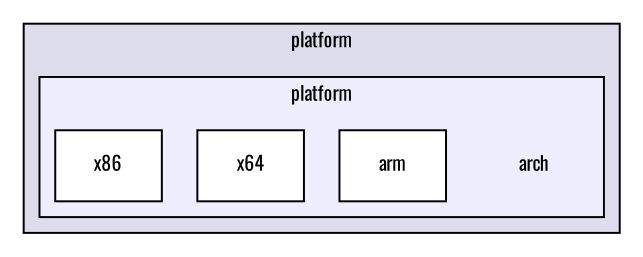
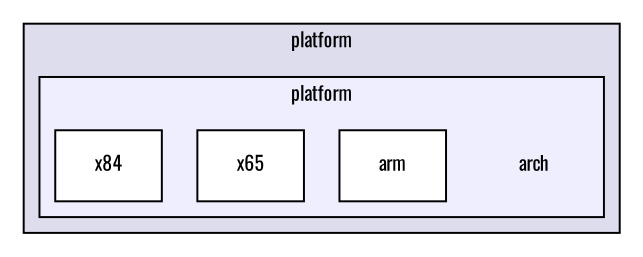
node "x86": label "x86" -> "x84"
node "x64": label "x64" -> "x65"
